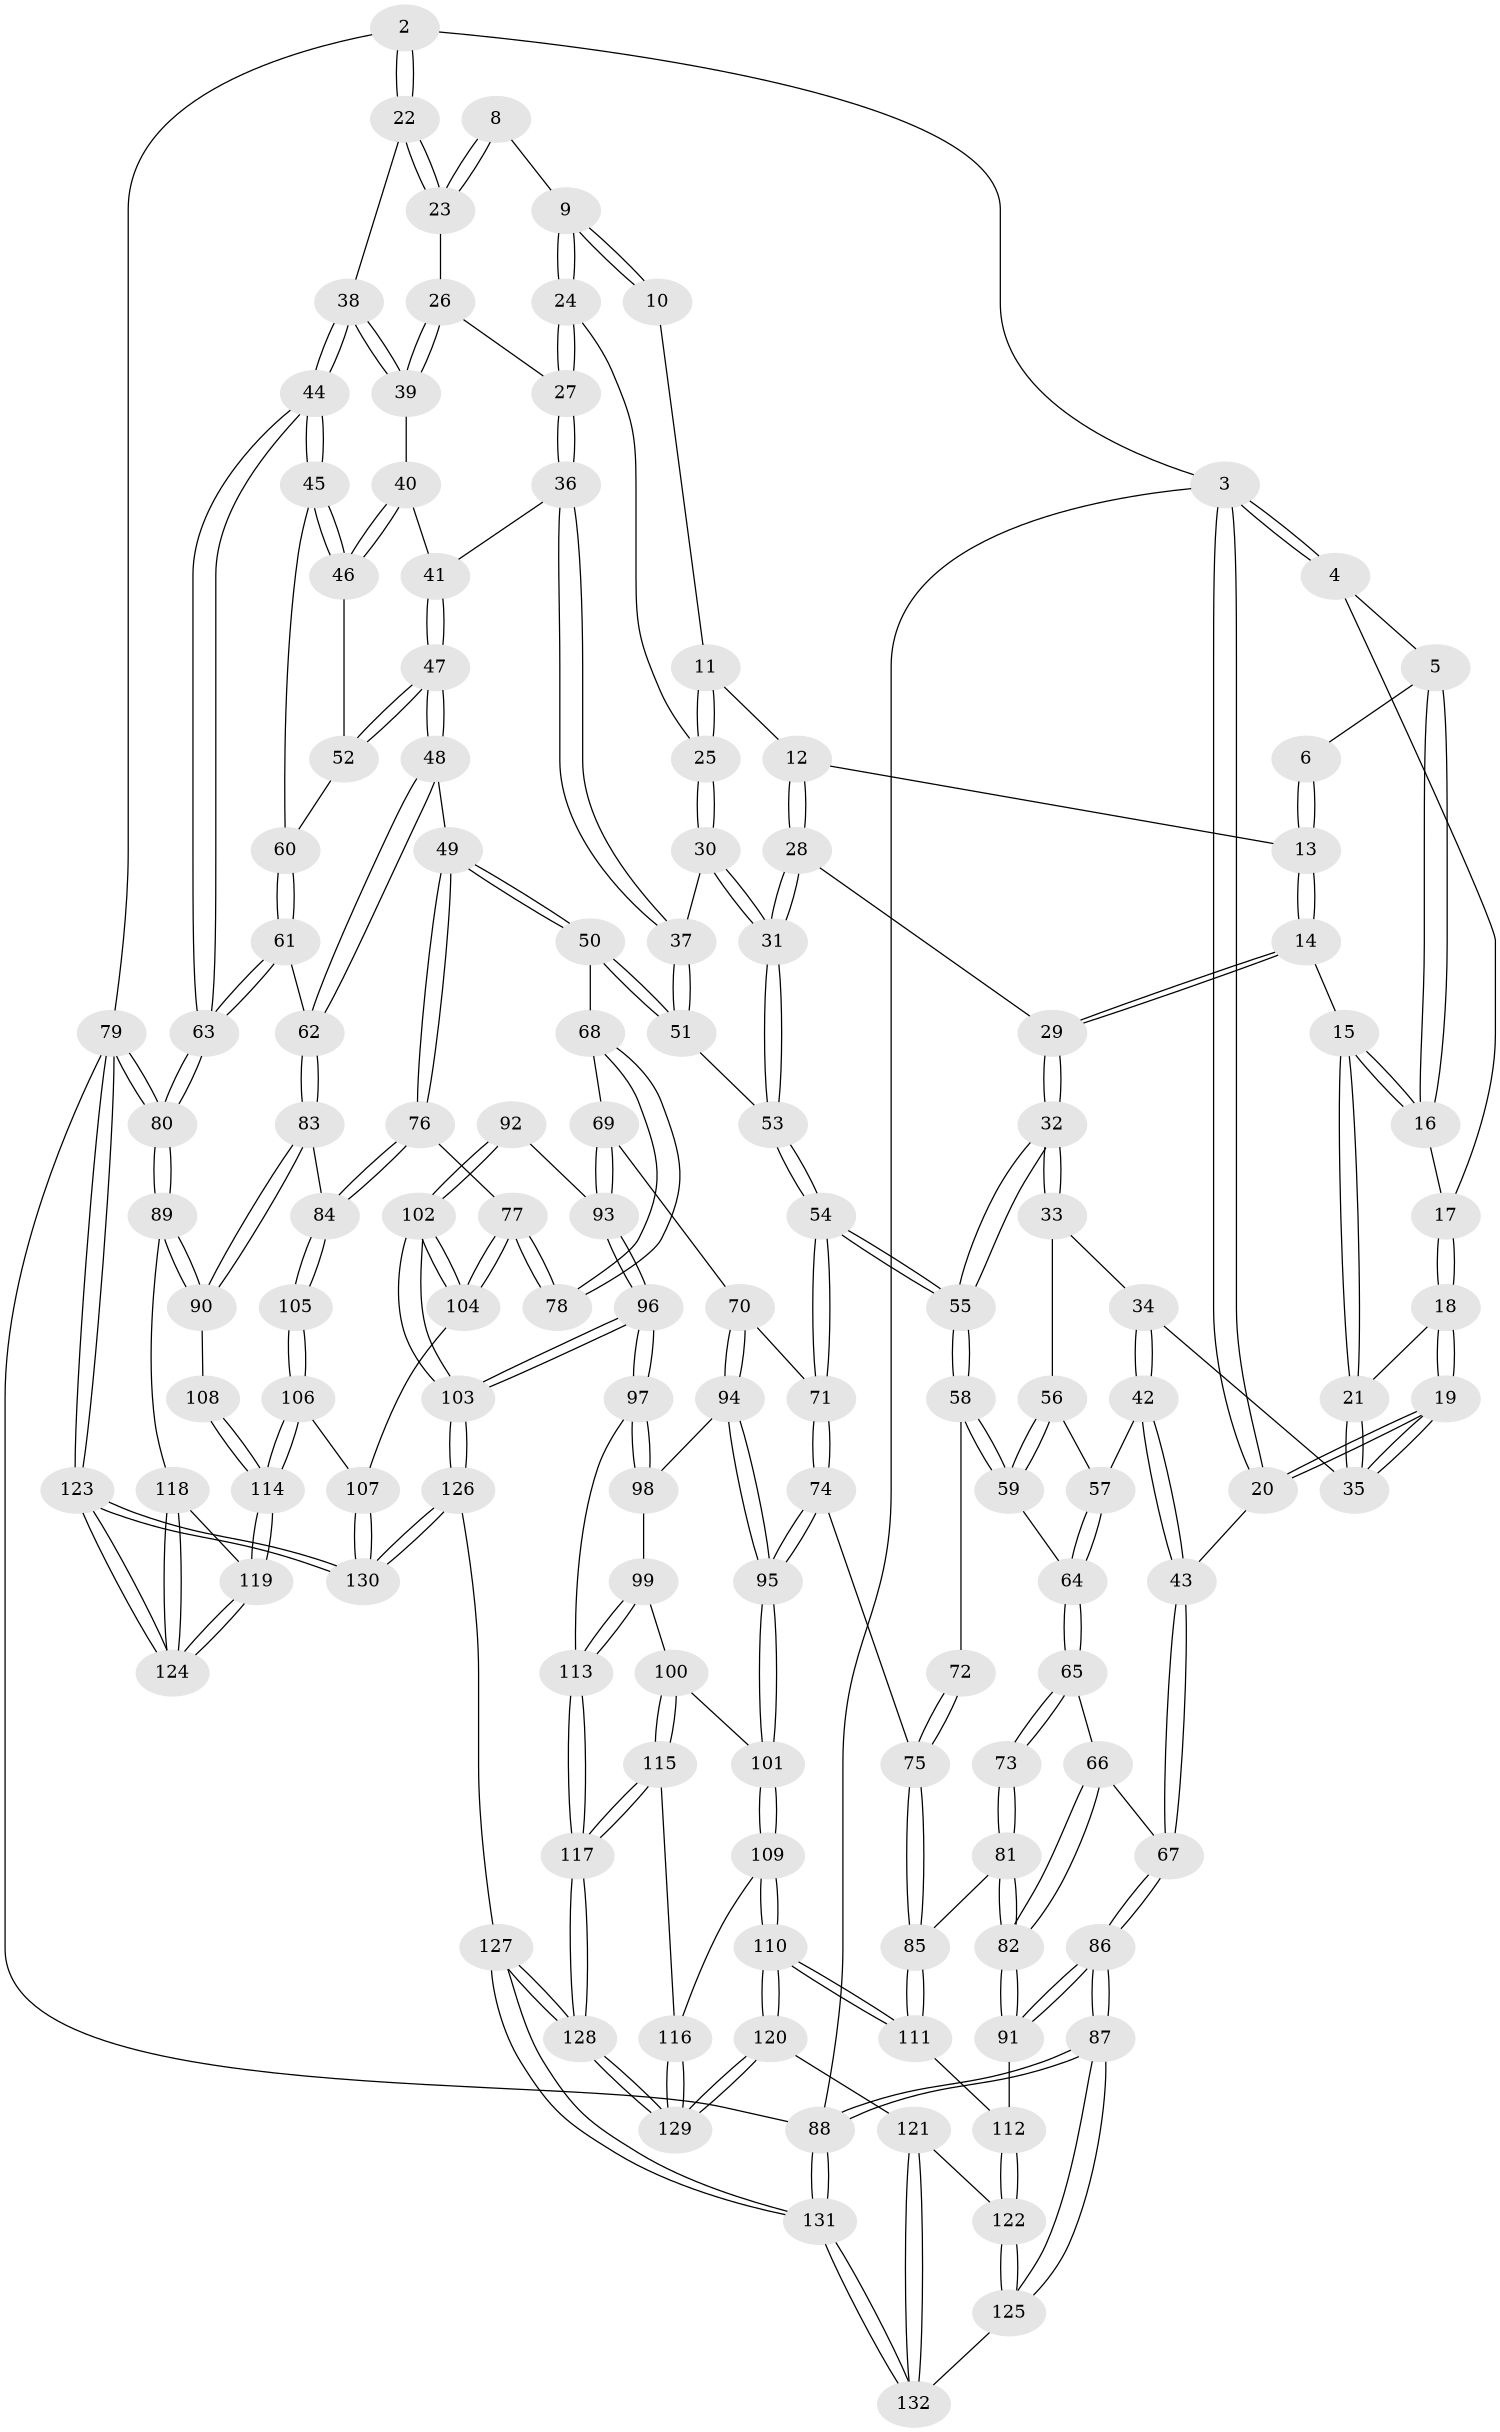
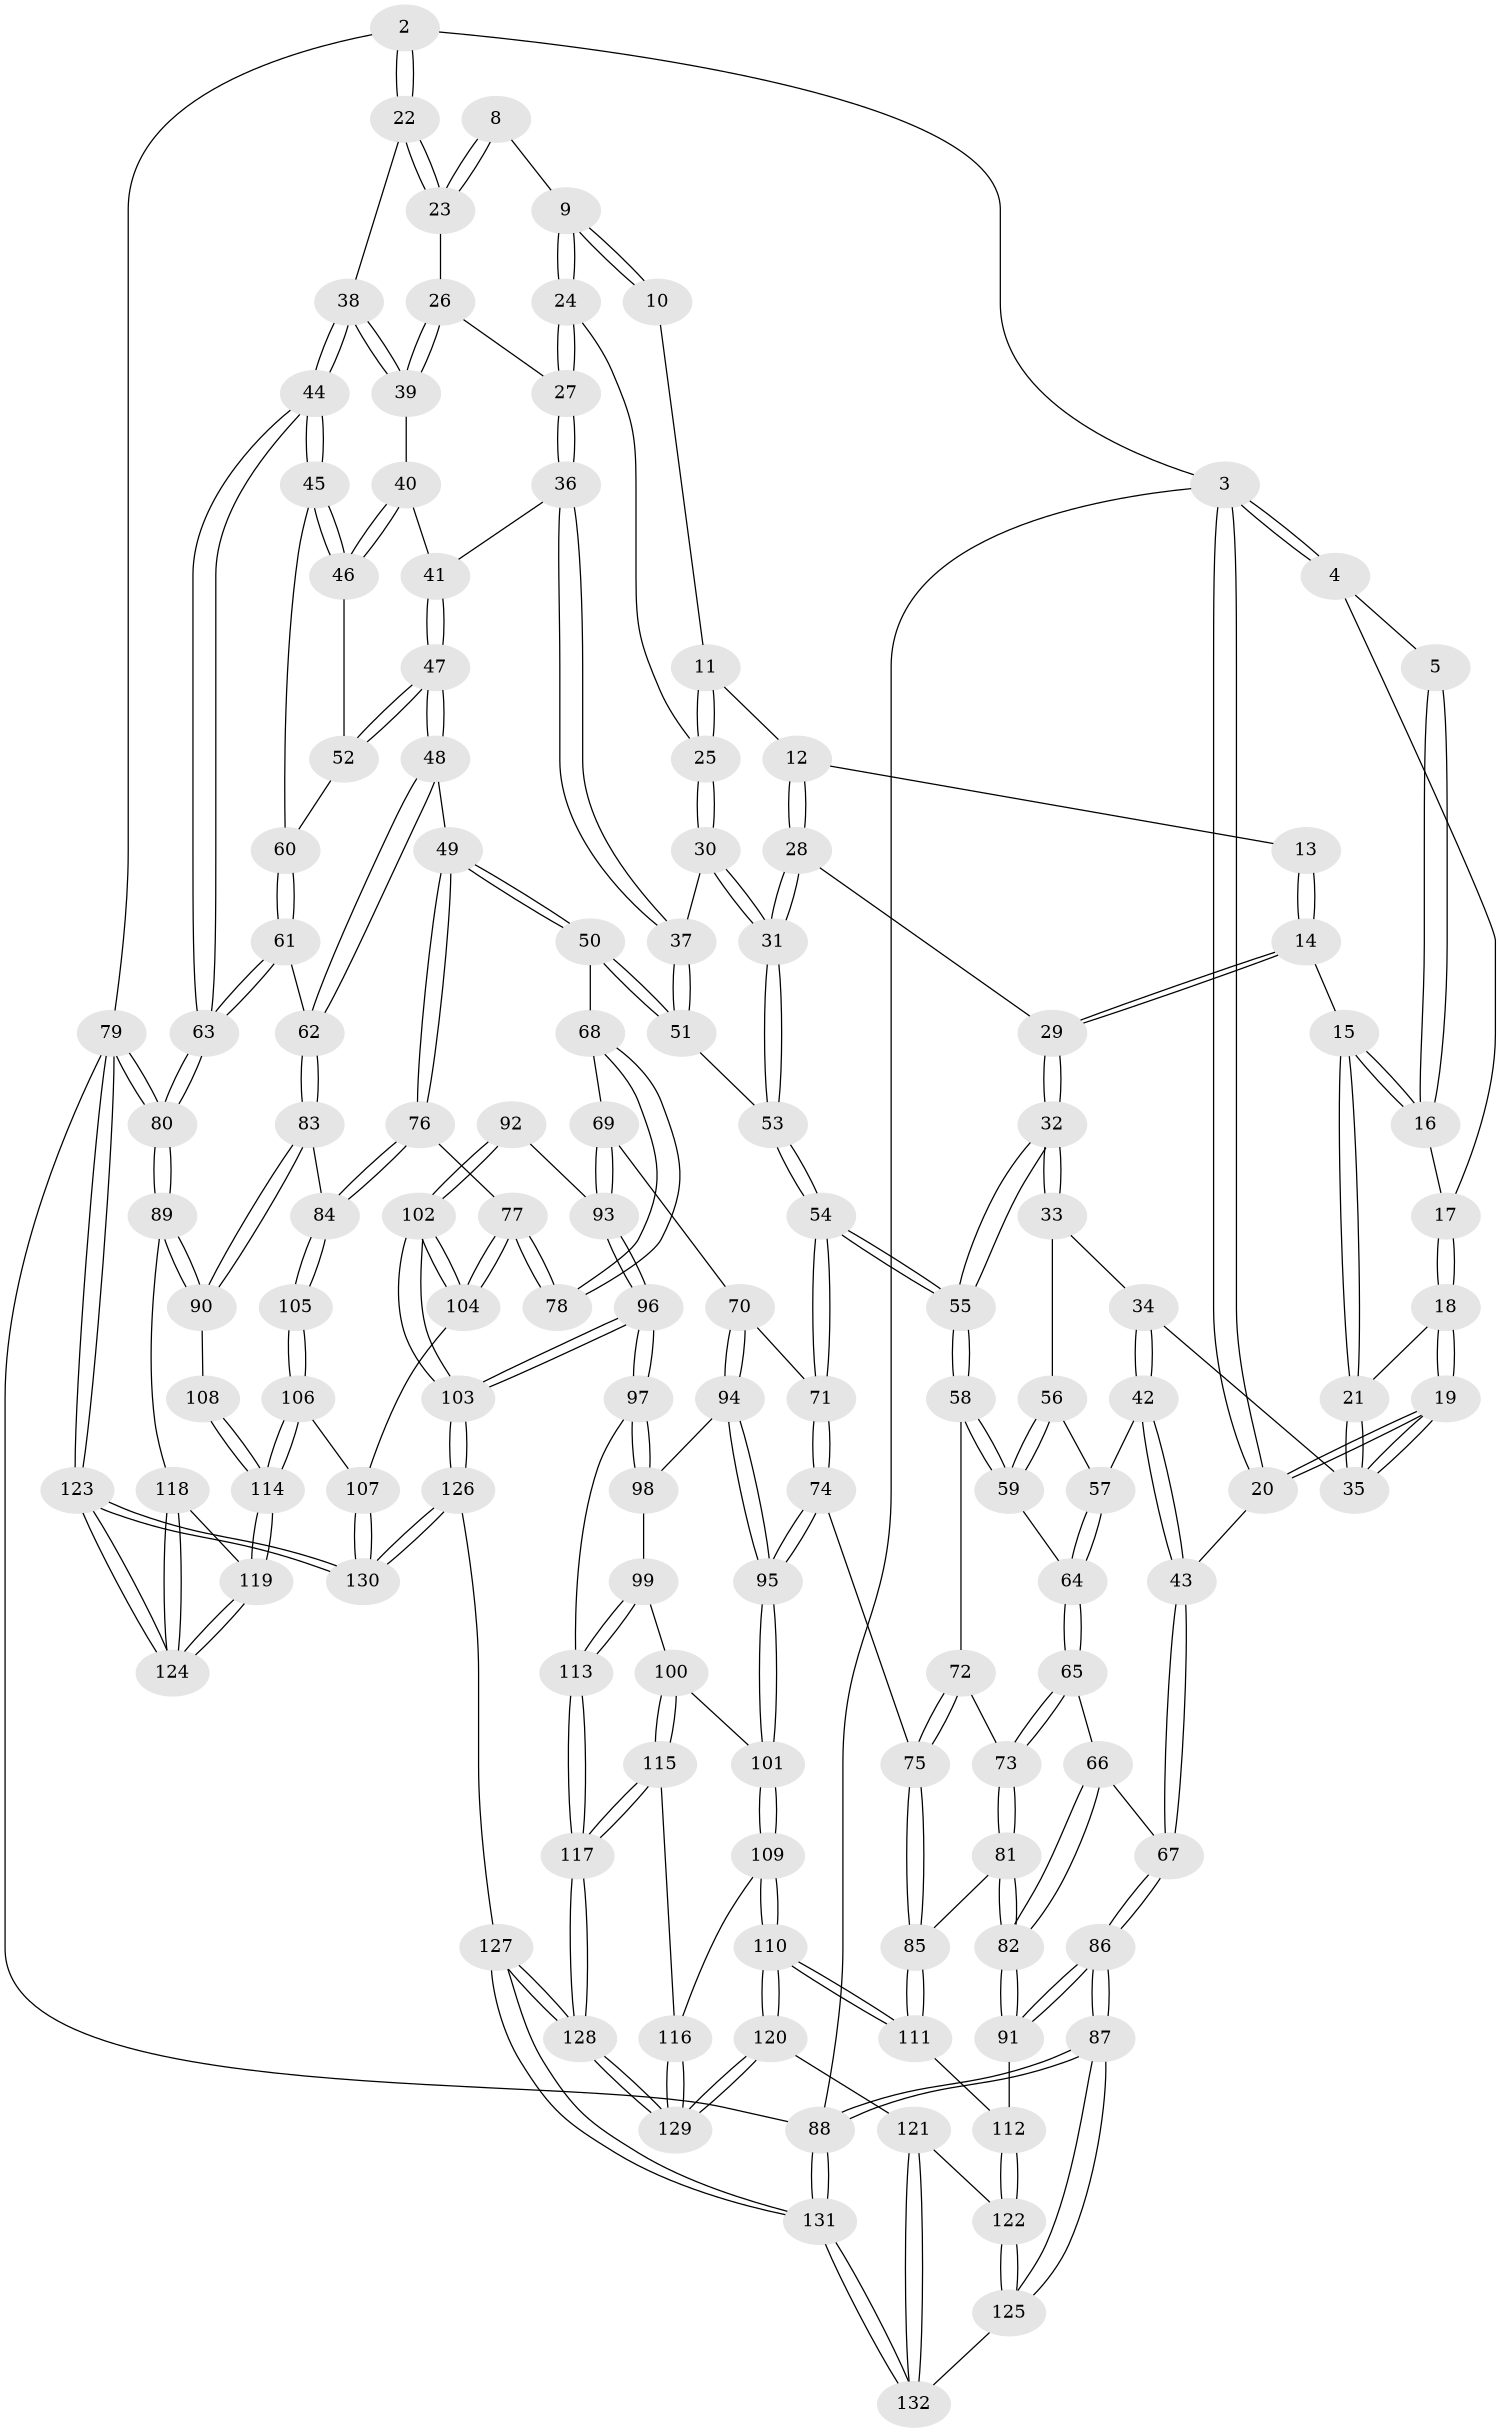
node "6": removed
edge "72" -- "73": added
